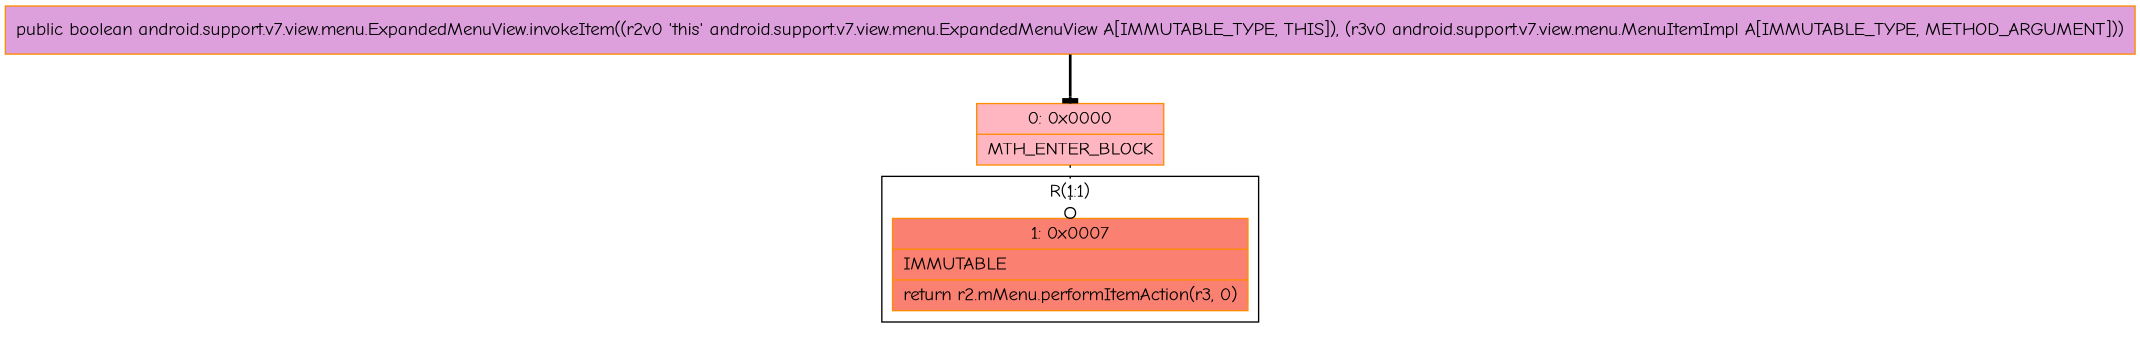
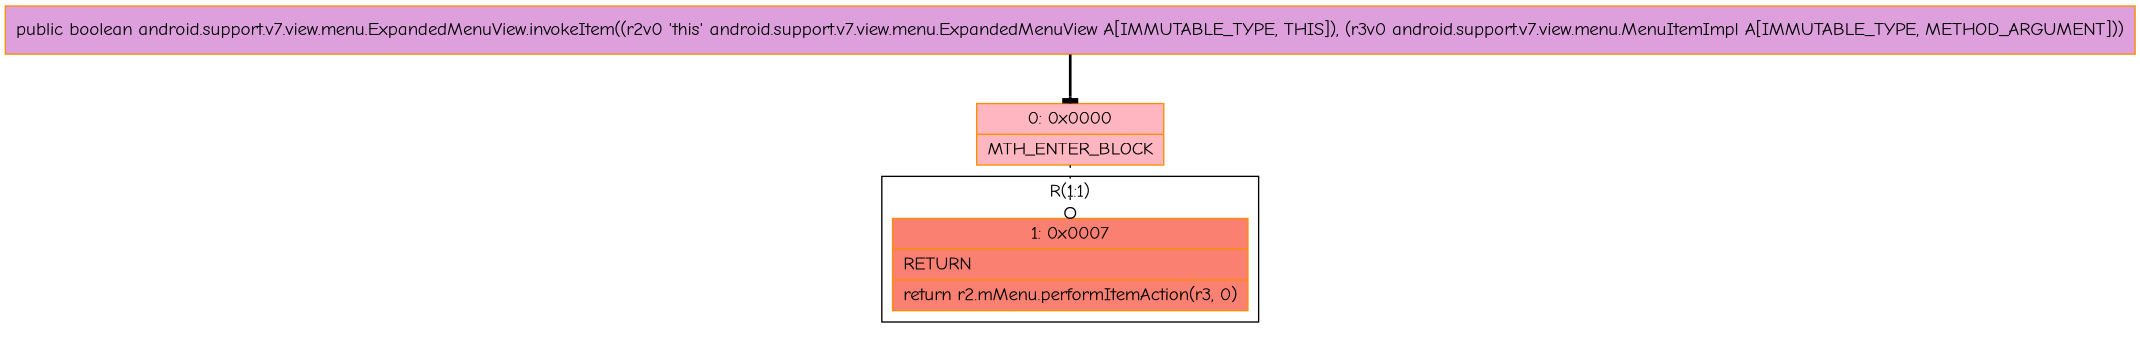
node "1: 0x0007": text "IMMUTABLE" -> "RETURN"
